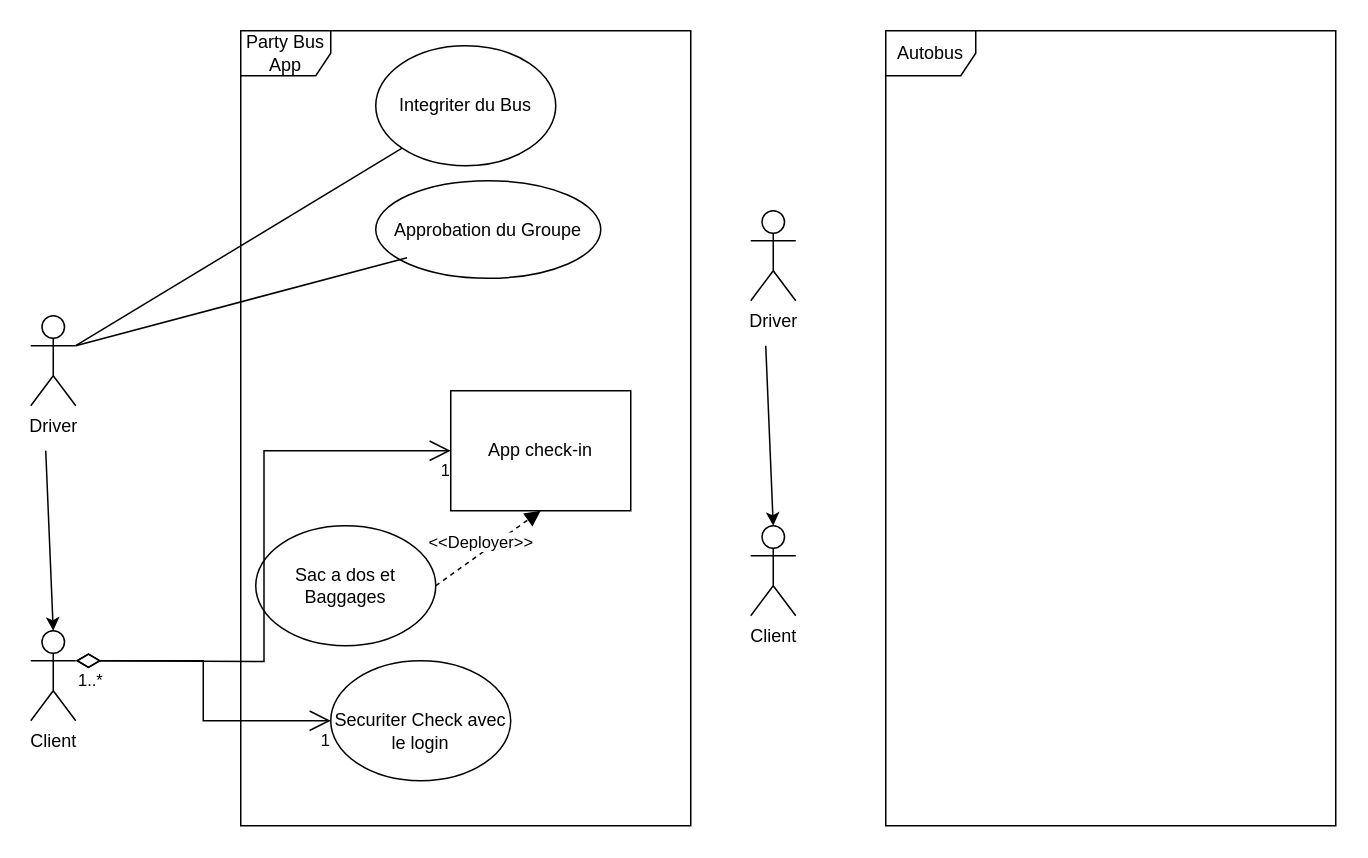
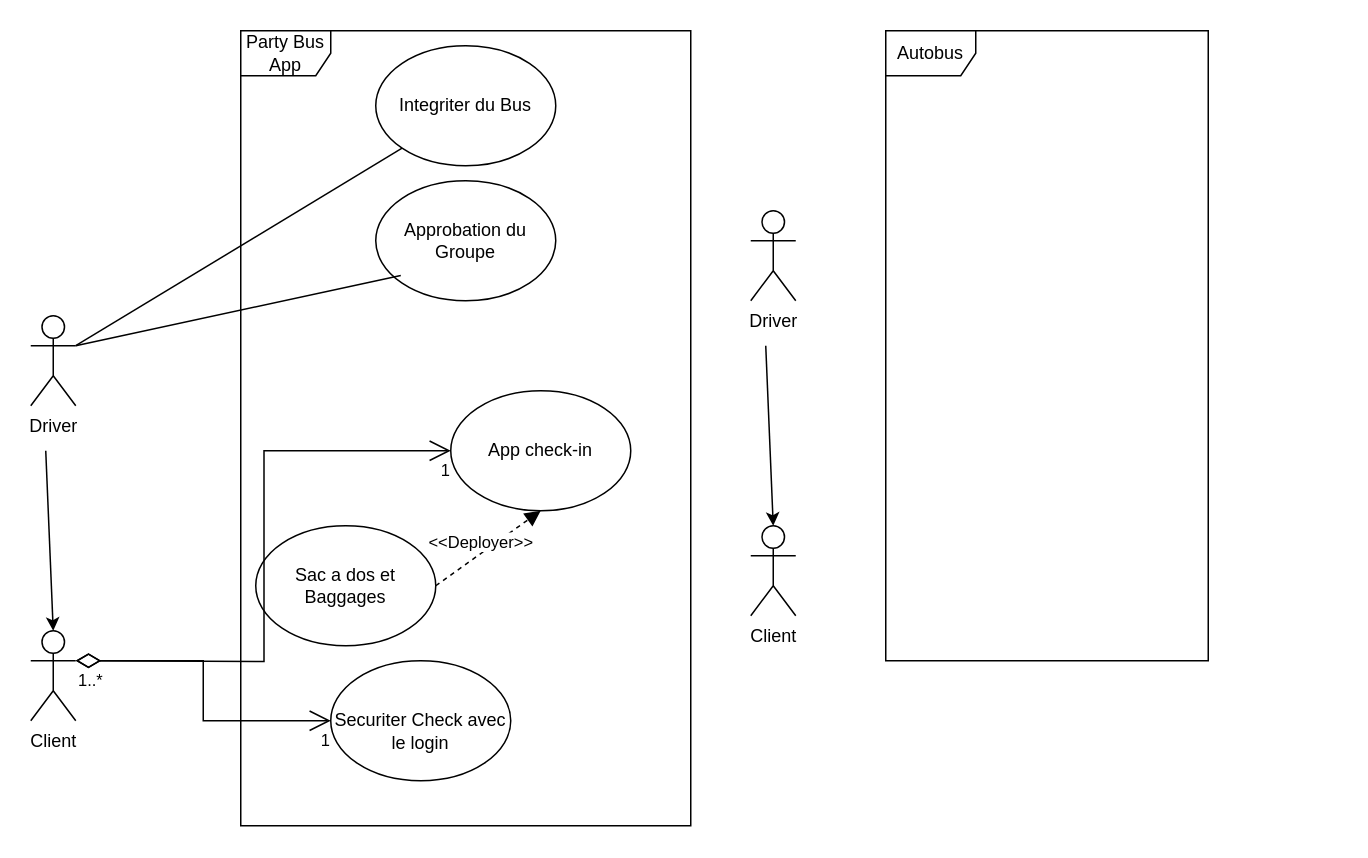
node "Approbation du Groupe": size 225x98 -> 180x120
node "Autobus": size 450x795 -> 323x630
node "App check-in": shape rectangle -> ellipse
